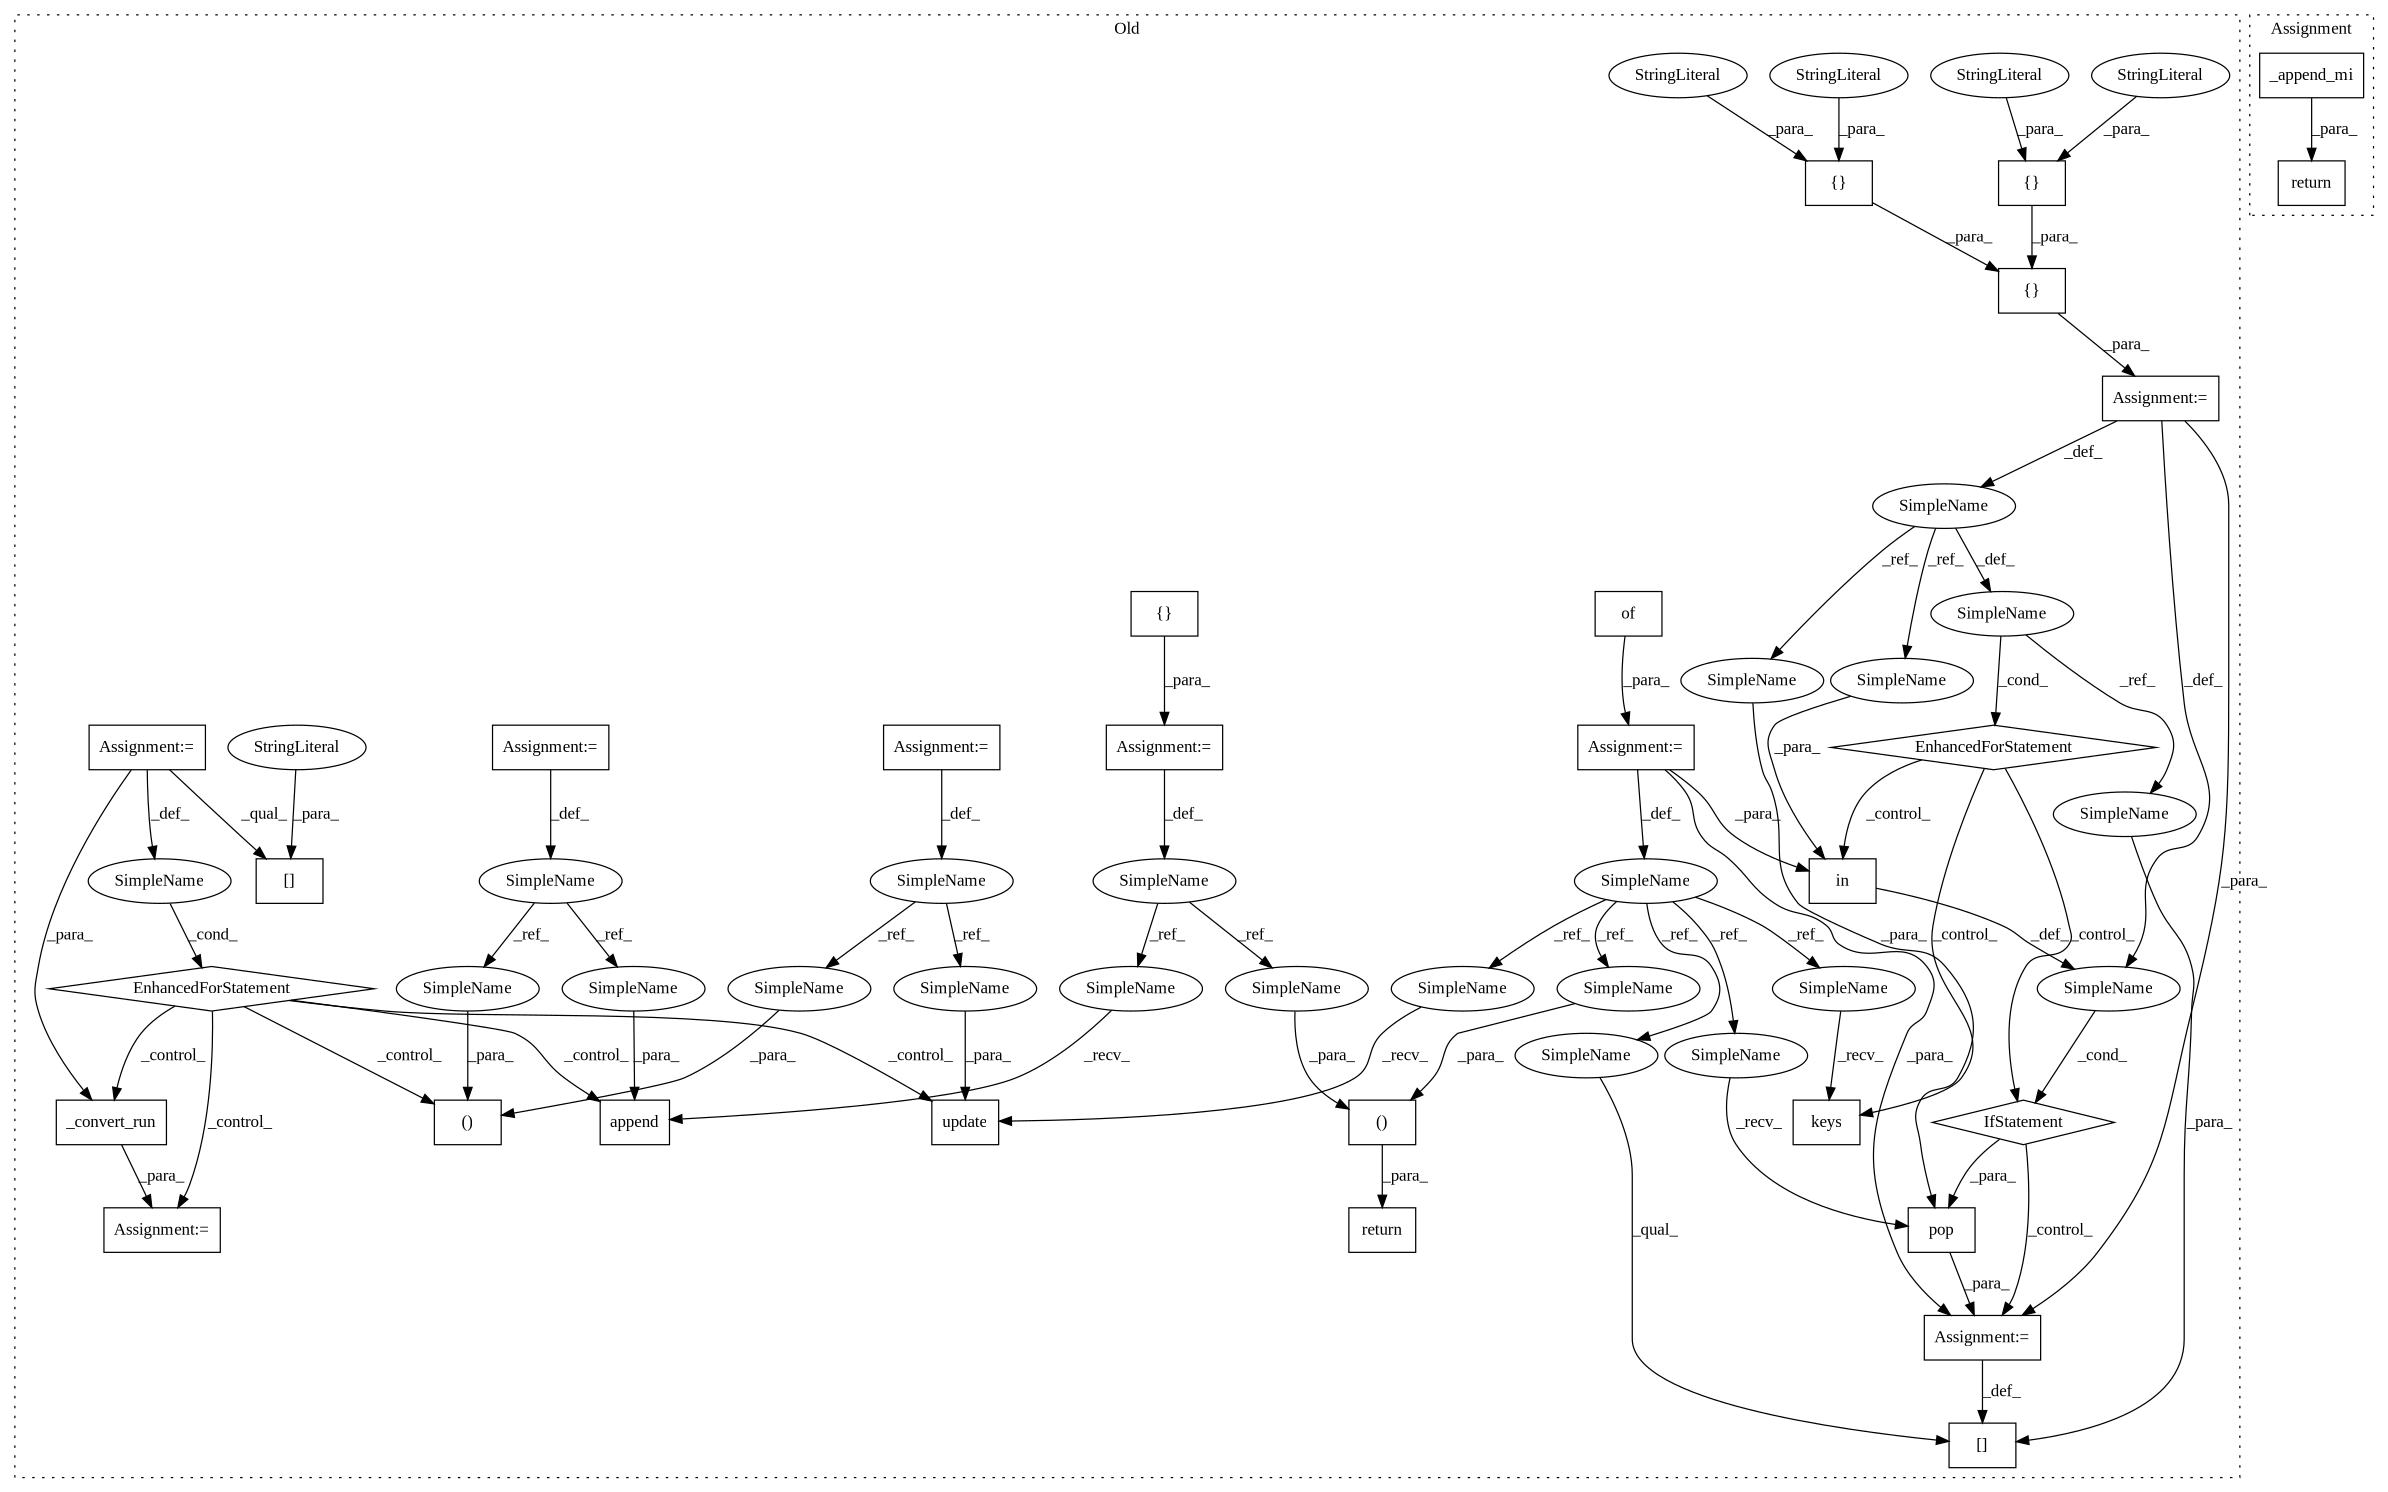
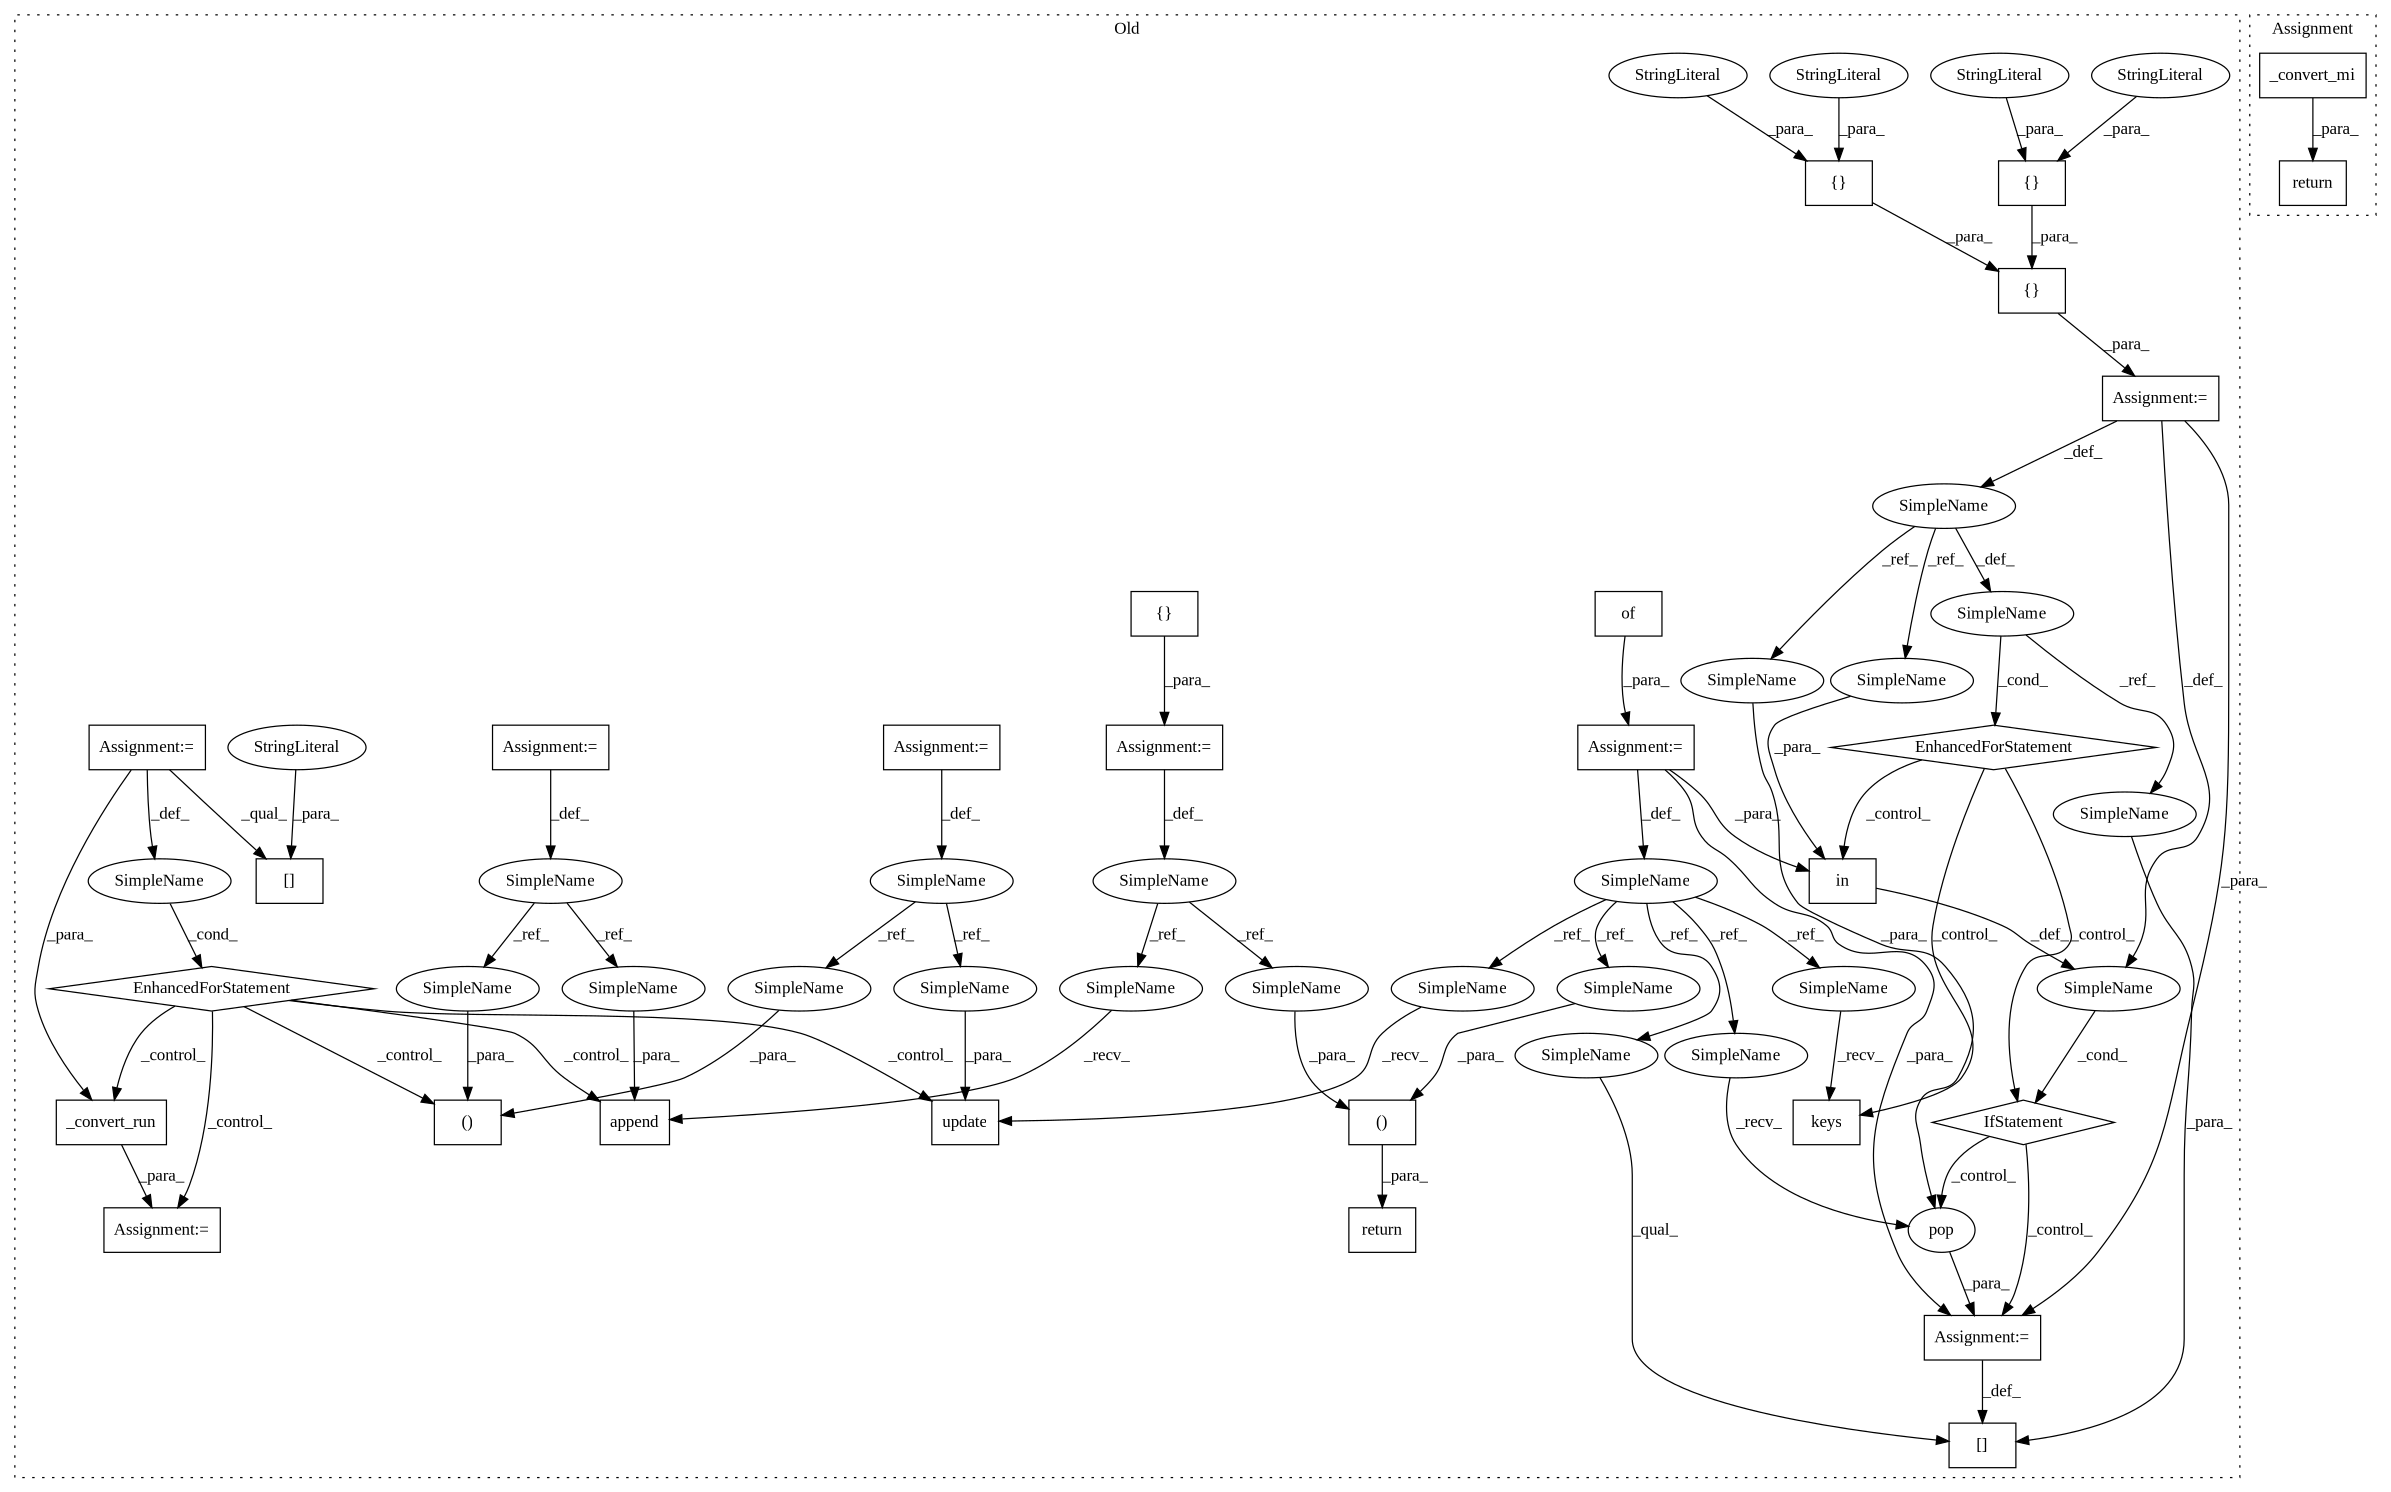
node "_append_mi": label "_append_mi" -> "_convert_mi"
edge "IfStatement" -> "pop": label "_para_" -> "_control_"
node "pop": shape box -> ellipse
